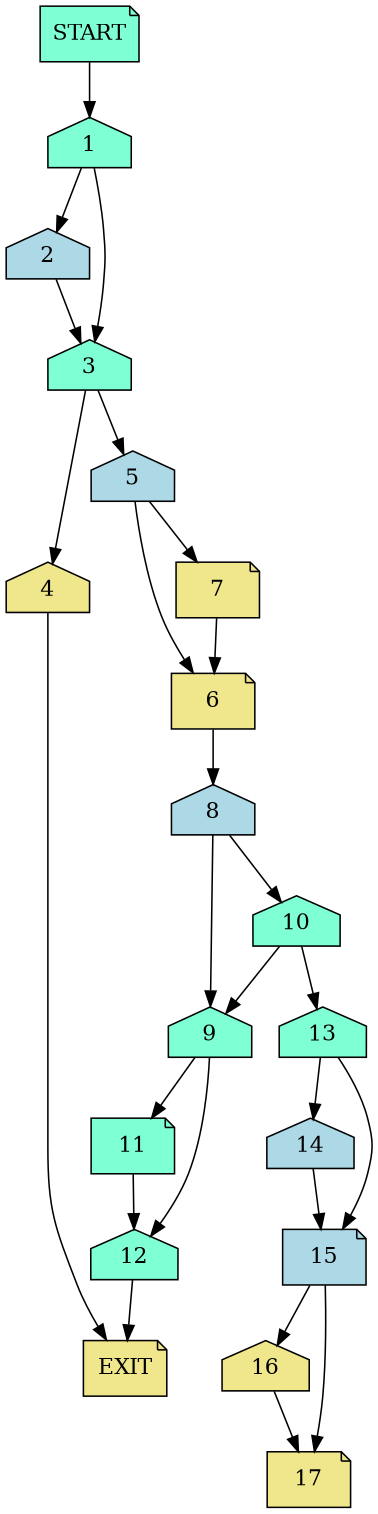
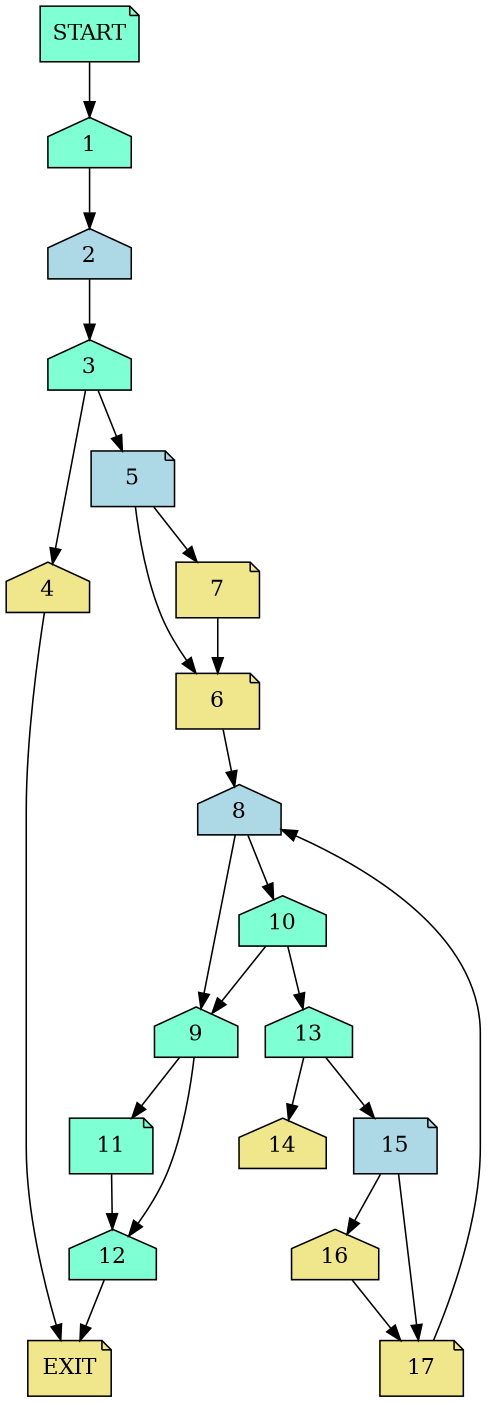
edge "1" -> "3": removed
node "5": shape house -> note
edge "17" -> "8": added
node "14": fillcolor lightblue -> khaki
edge "14" -> "15": removed
